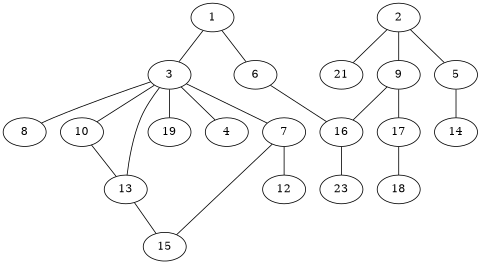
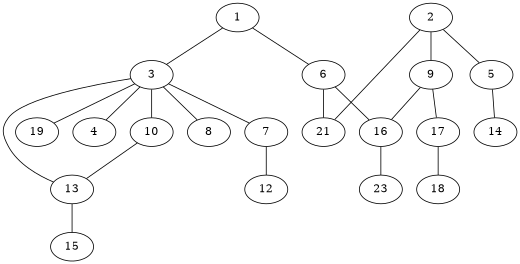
edge "6" -- "21": added
edge "7" -- "15": removed
